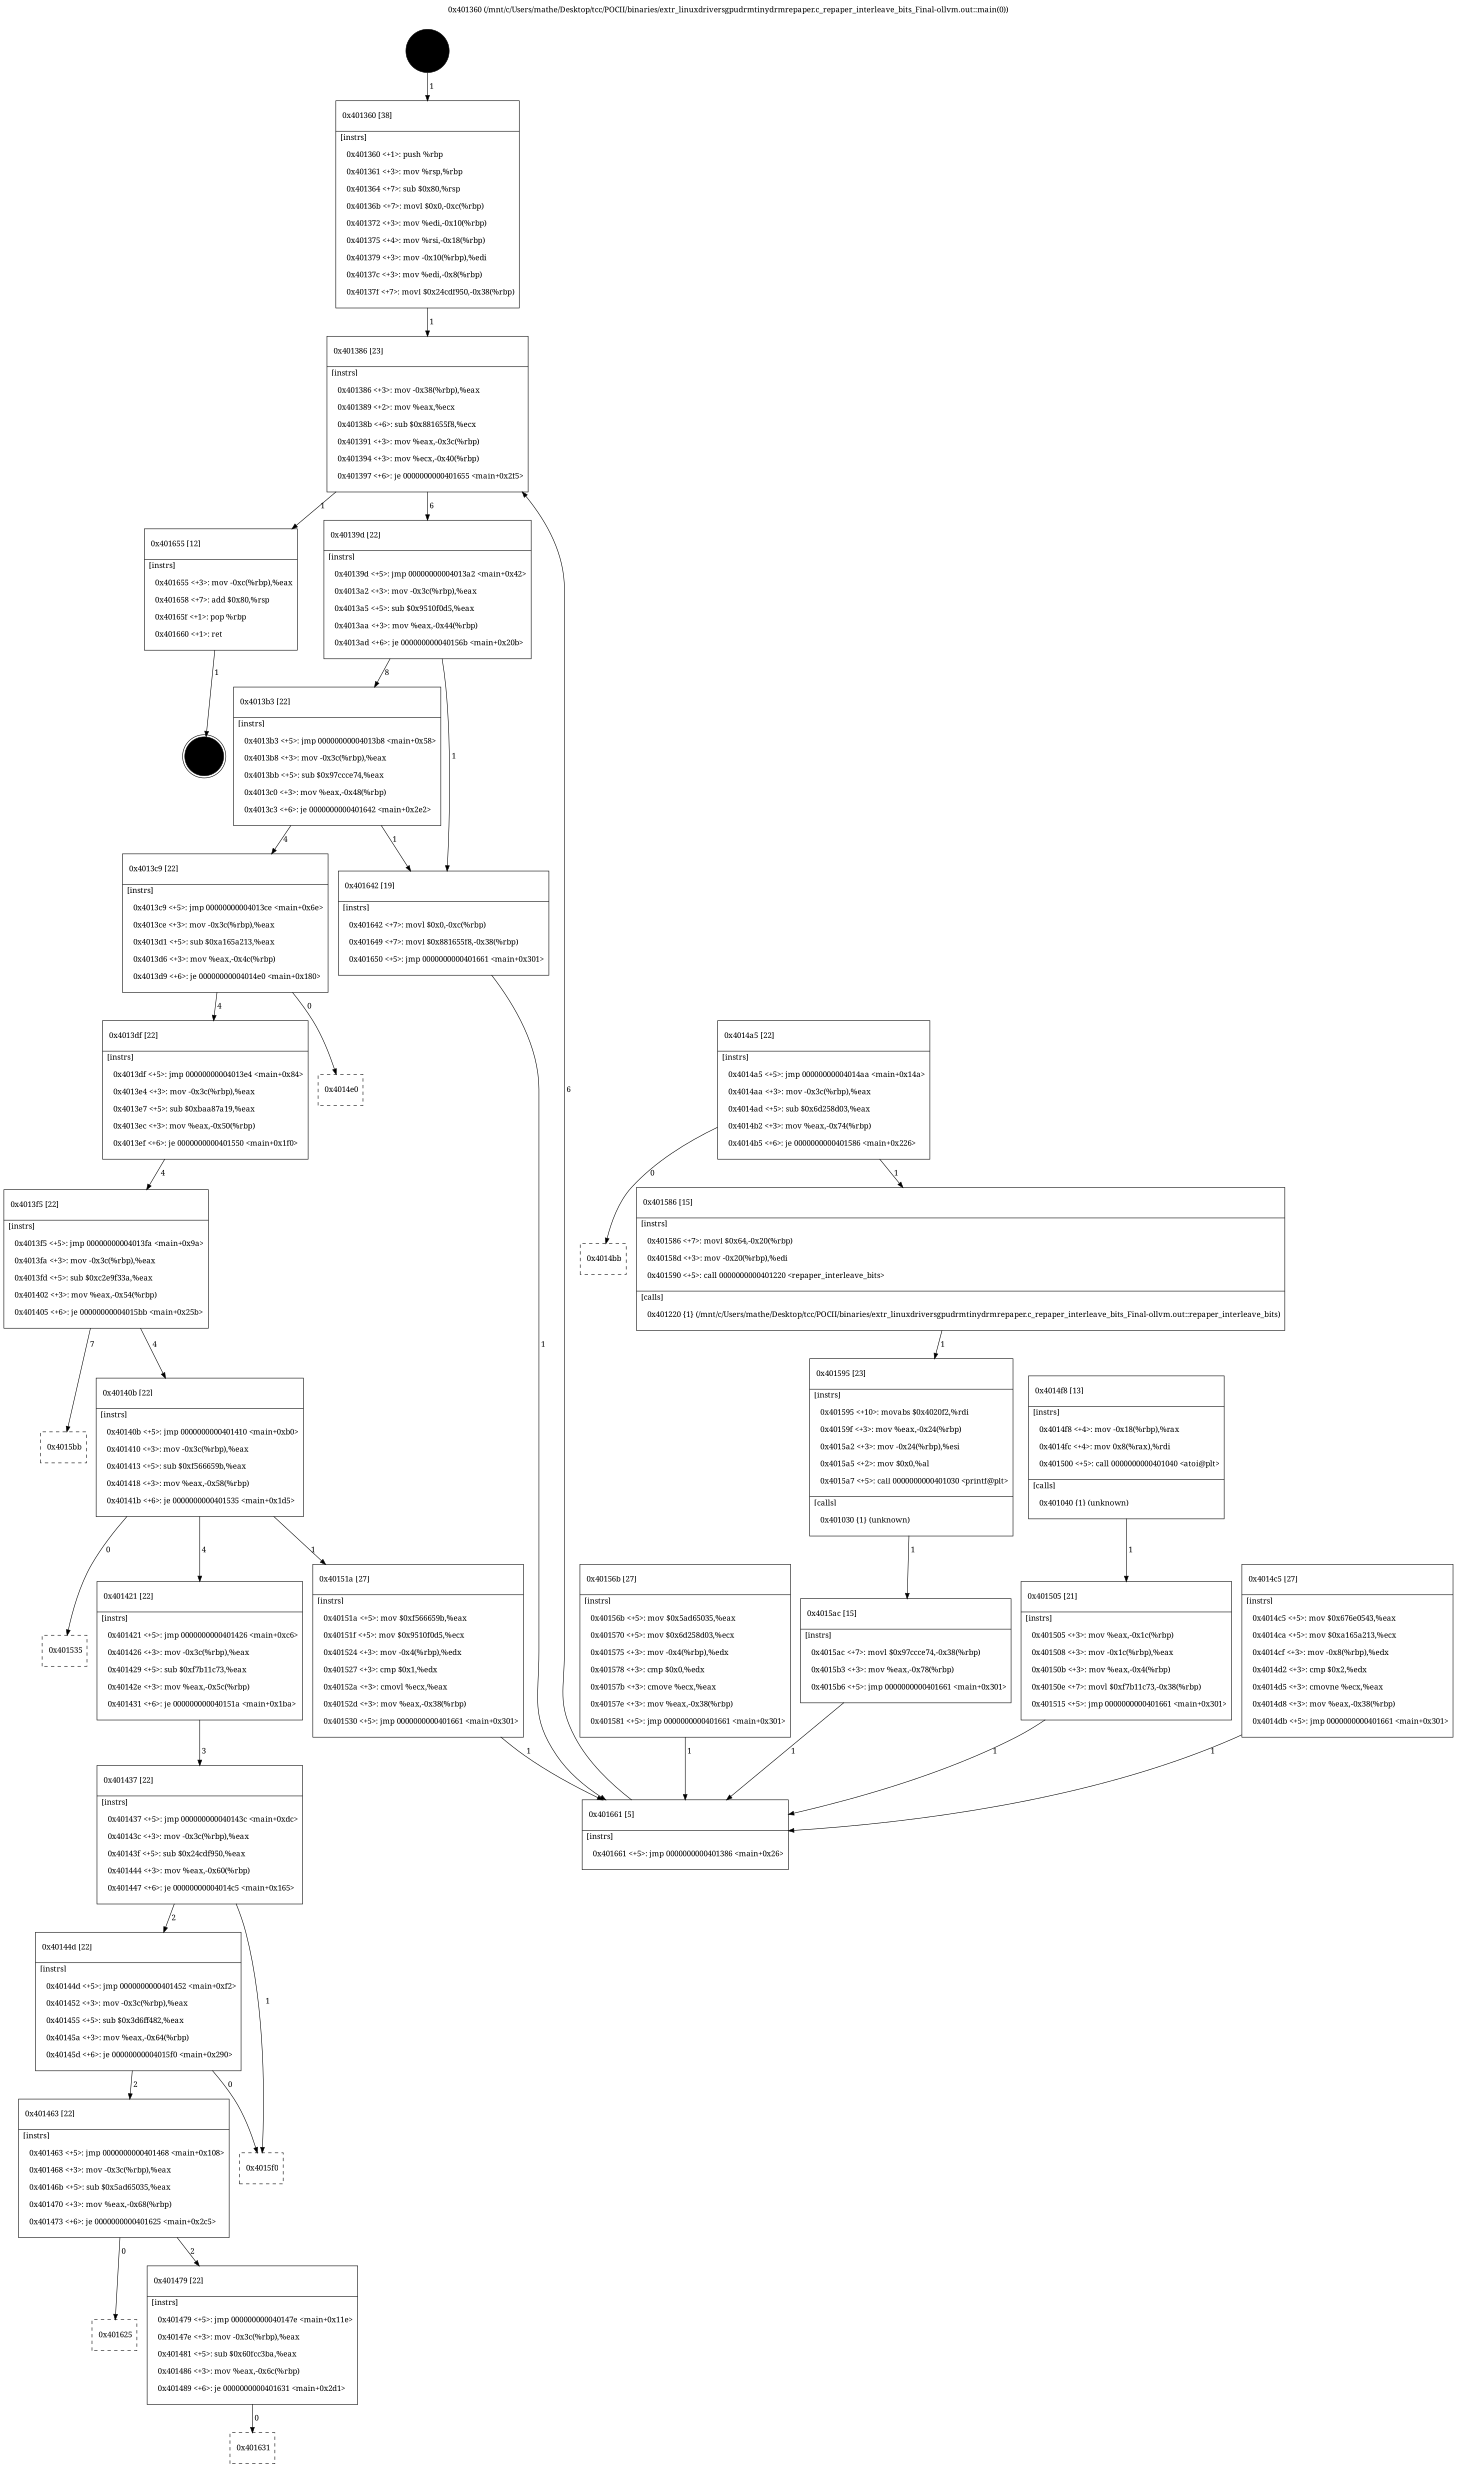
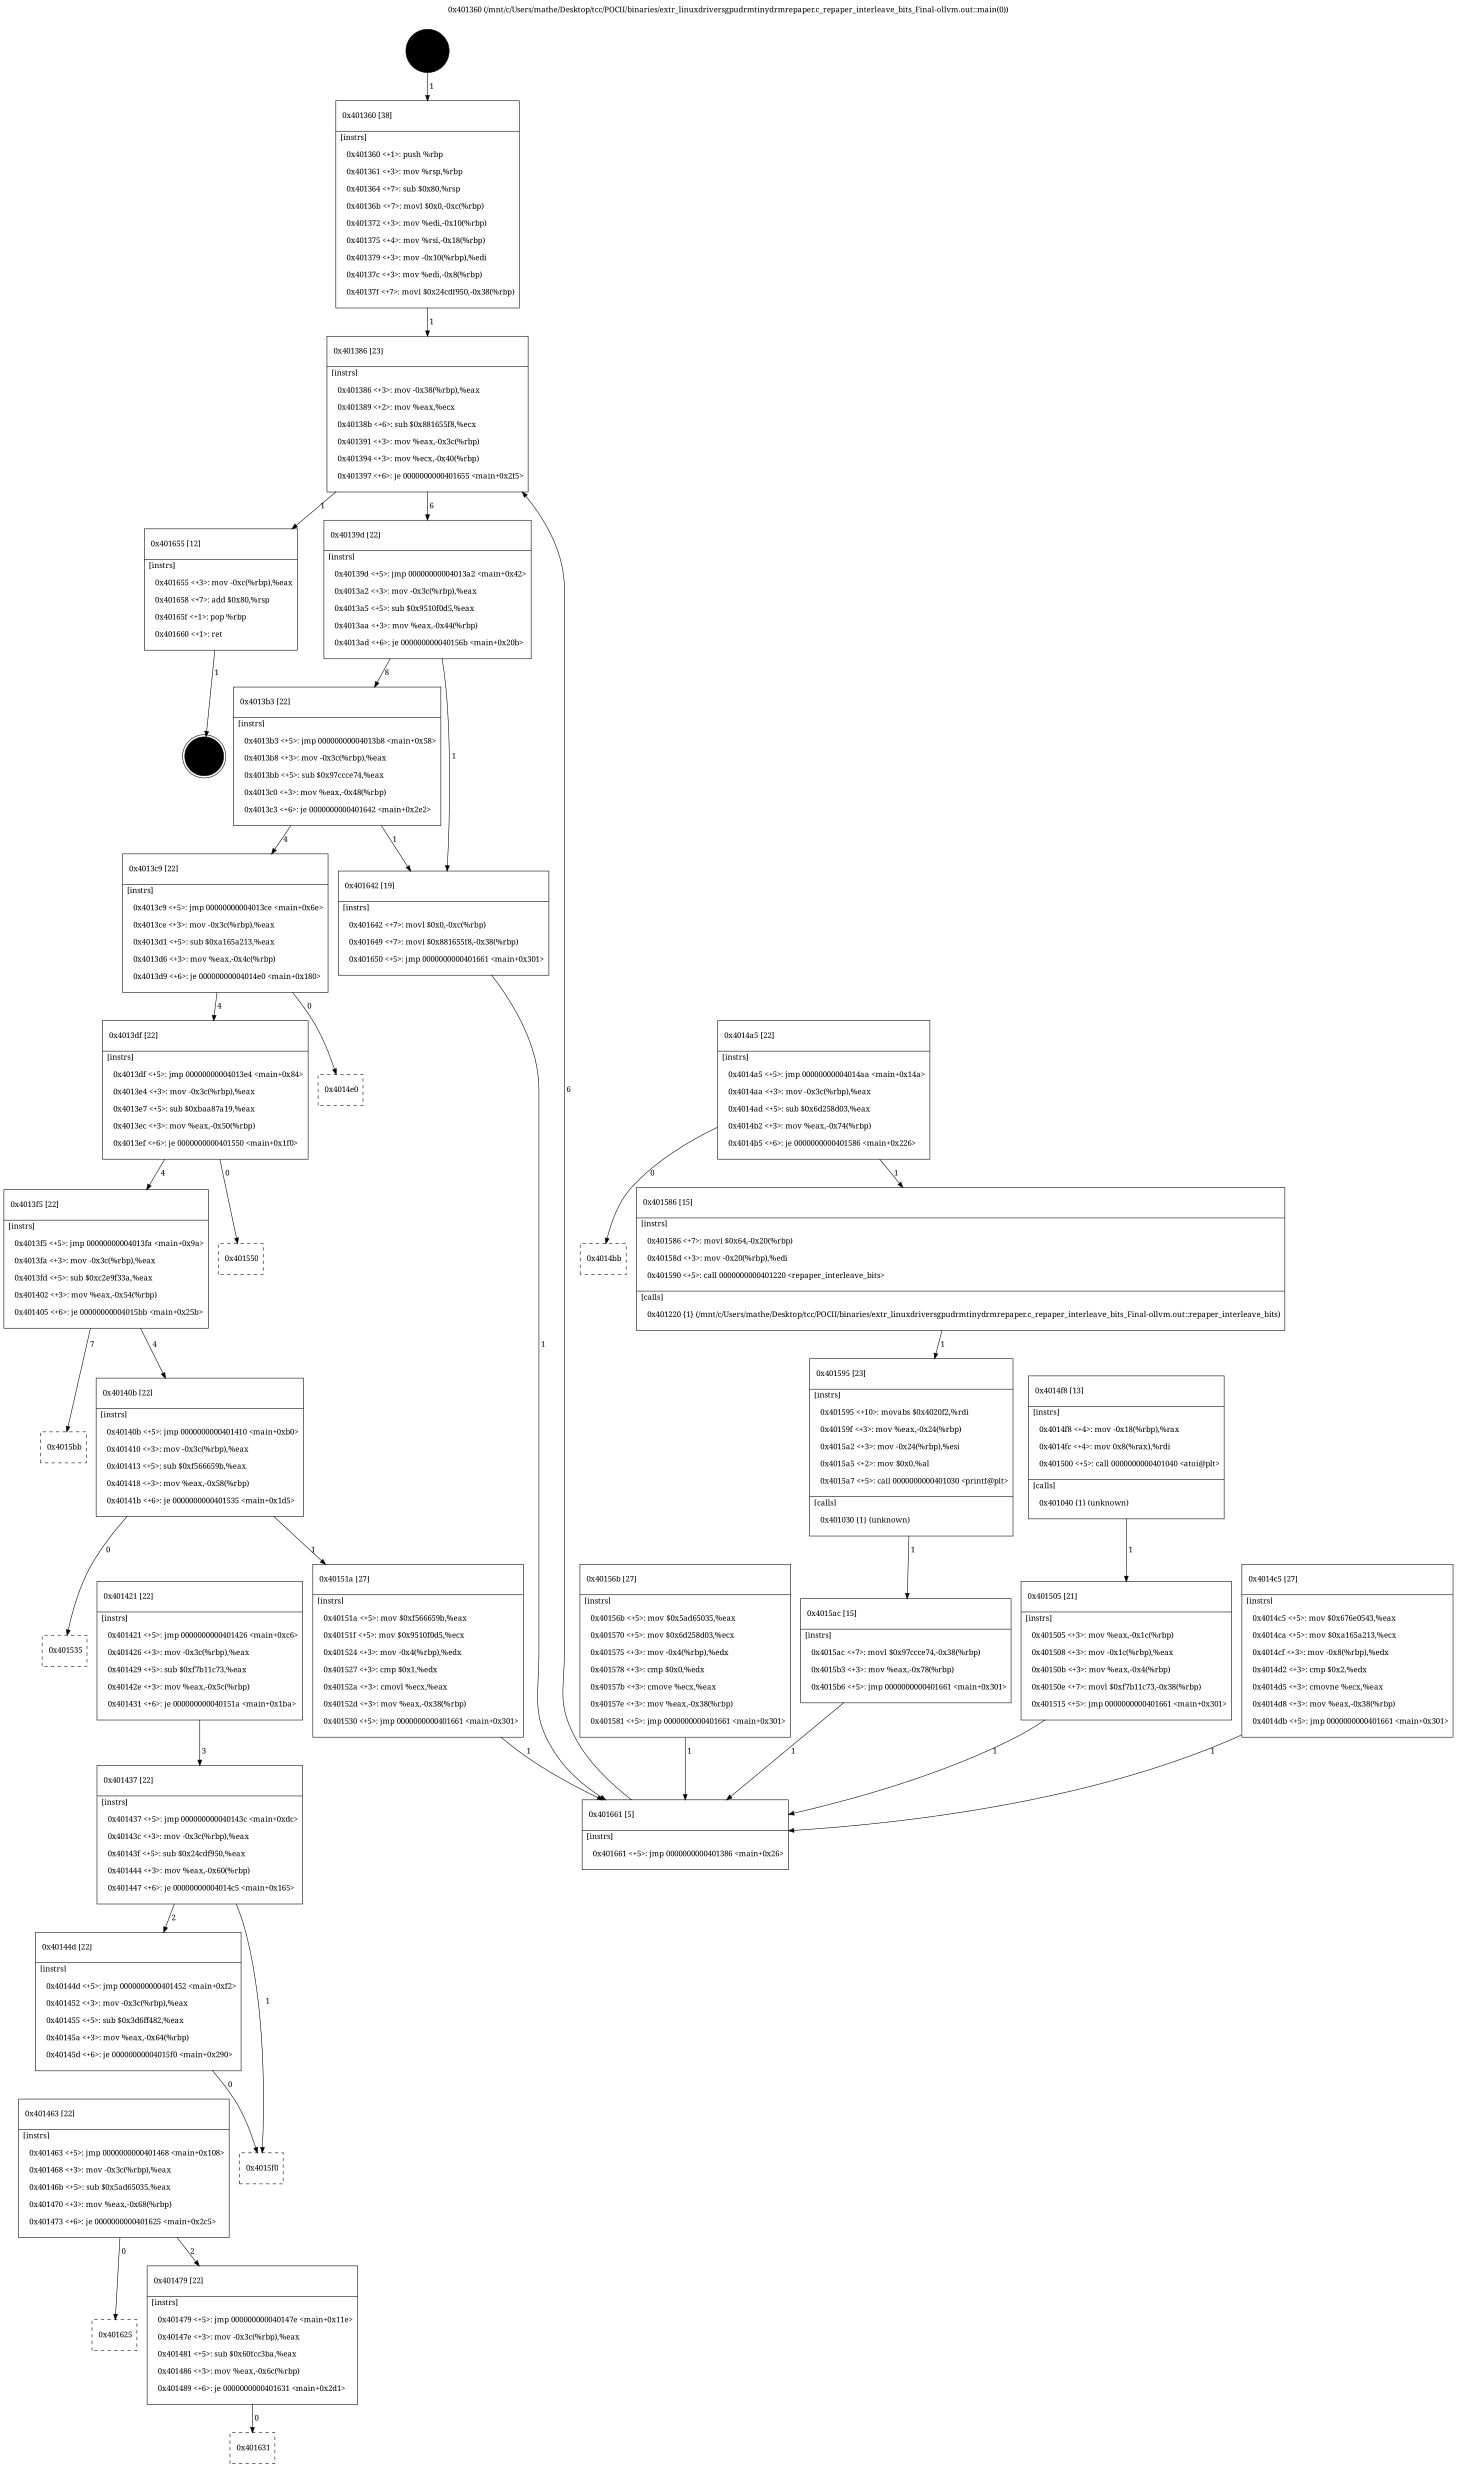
node "0x401550": added
edge "0x40140b [22]" -> "0x401421 [22]": removed, label "4"
edge "0x40144d [22]" -> "0x401463 [22]": removed, label "2"
